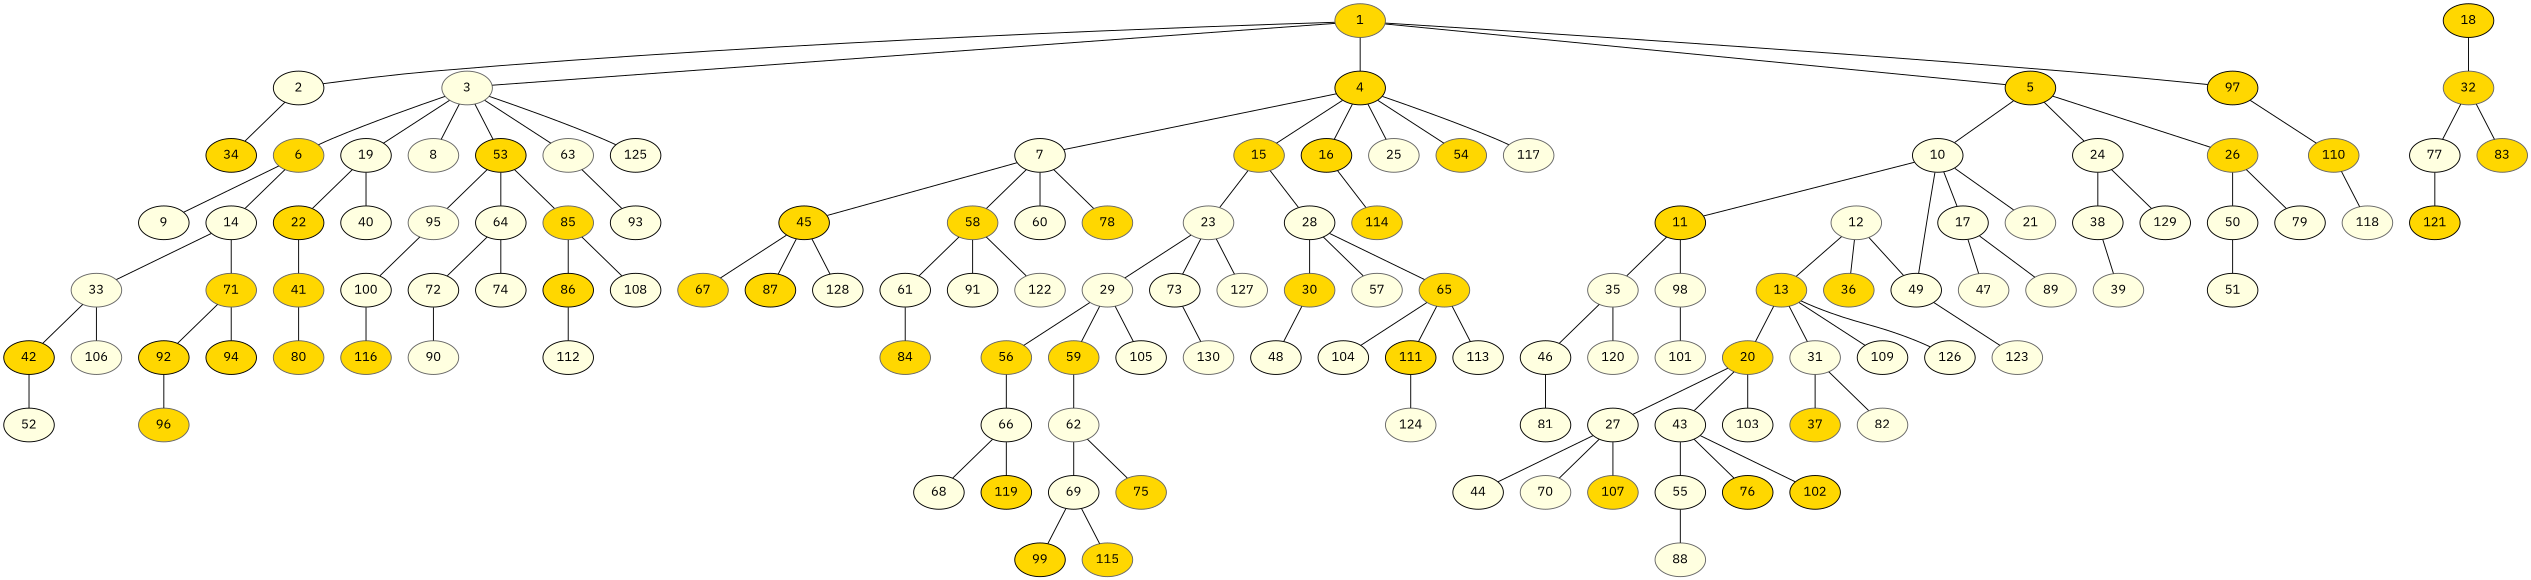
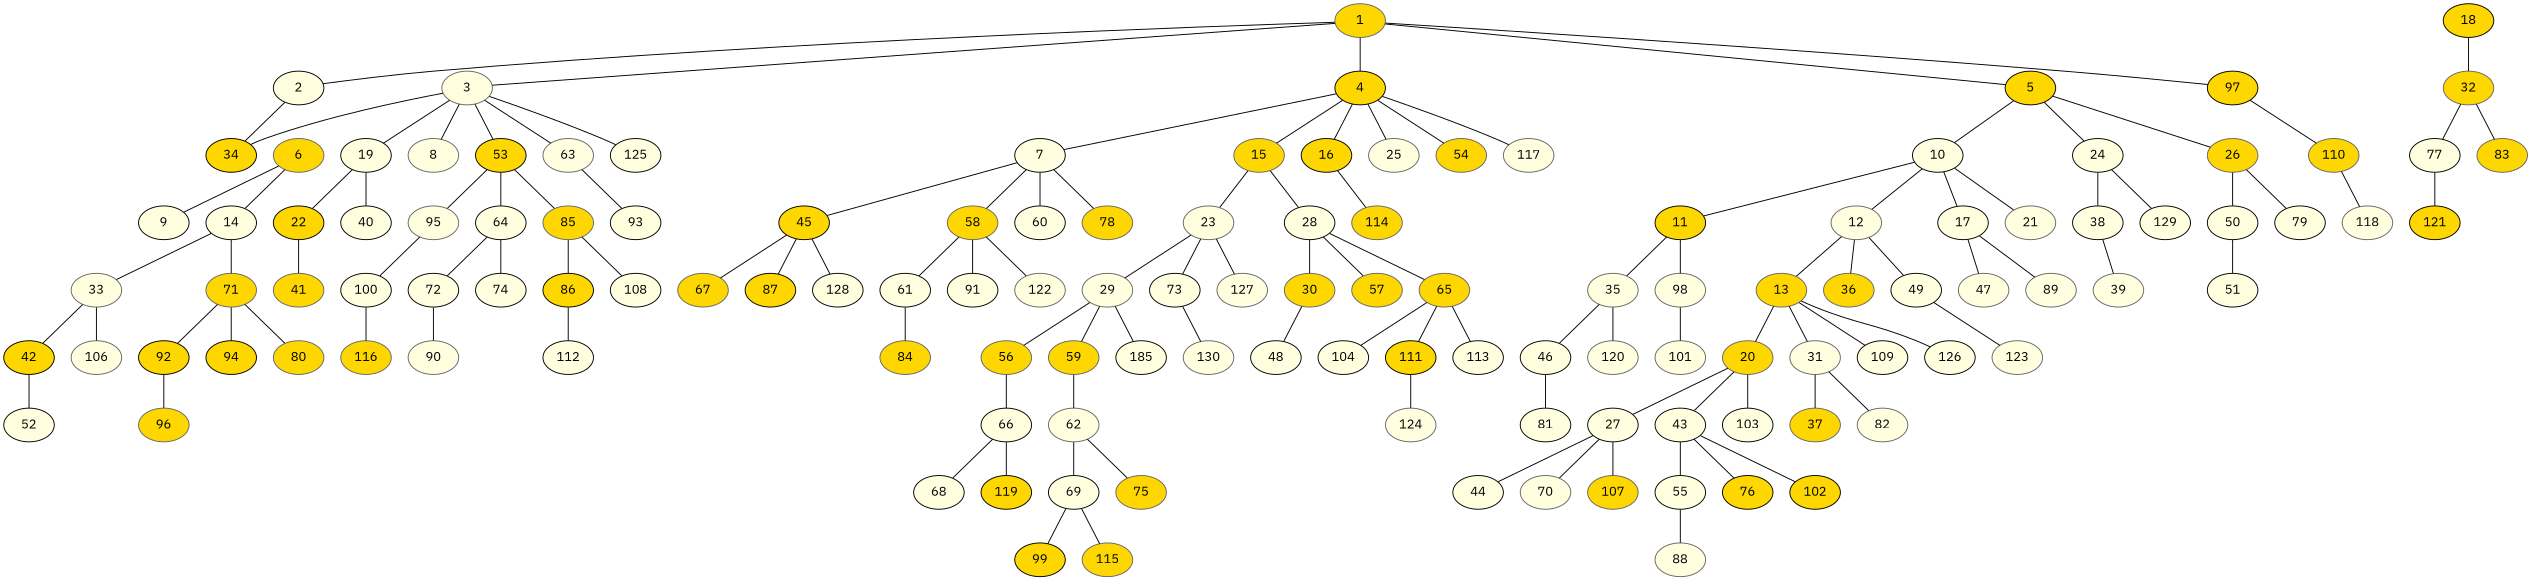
edge "3" -- "6": now "3" -- "34"
edge "10" -- "49": now "10" -- "12"
node "57": fillcolor lightyellow -> gold
edge "41" -- "80": now "71" -- "80"
node "105": label "105" -> "185"
